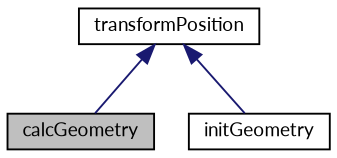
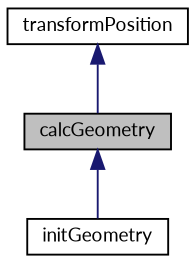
edge "initGeometry" -> "transformPosition": now "initGeometry" -> "calcGeometry"
